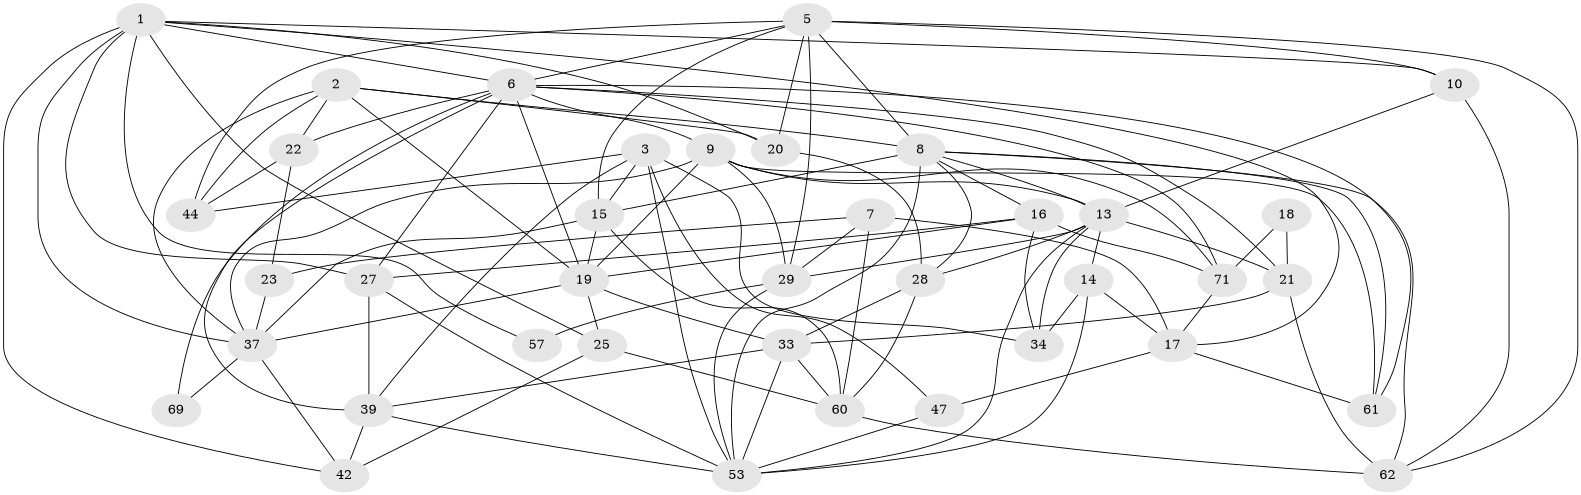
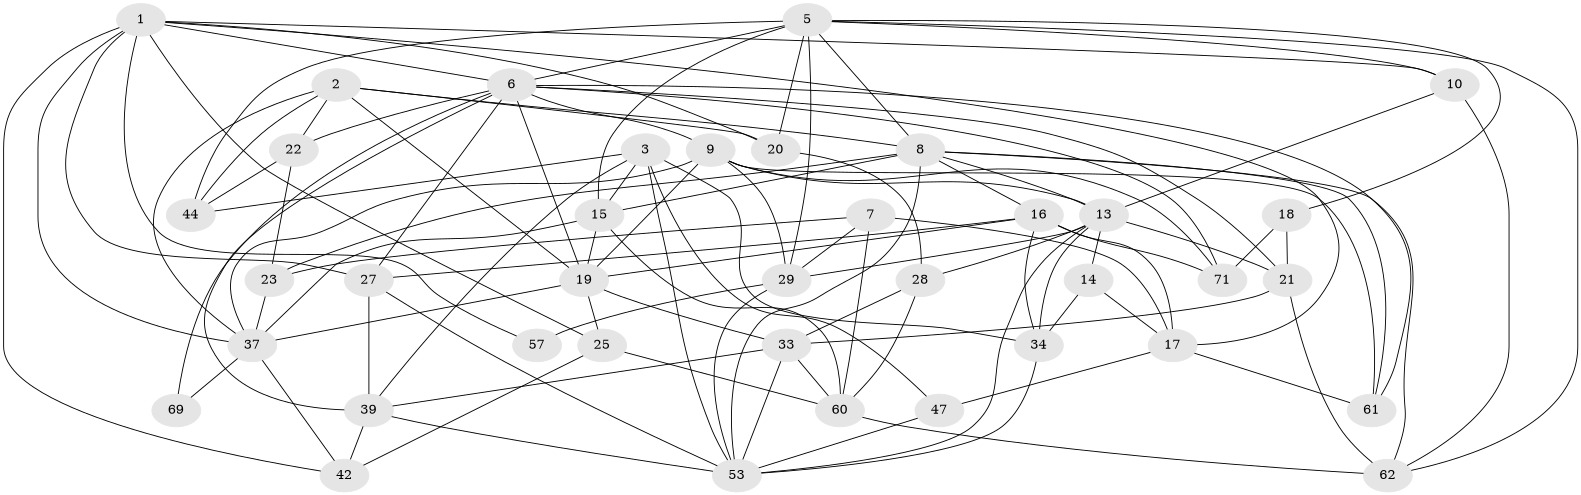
edge "5" -- "18": added
edge "8" -- "28": now "8" -- "23"
edge "71" -- "17": now "16" -- "17"
edge "14" -- "53": now "34" -- "53"
